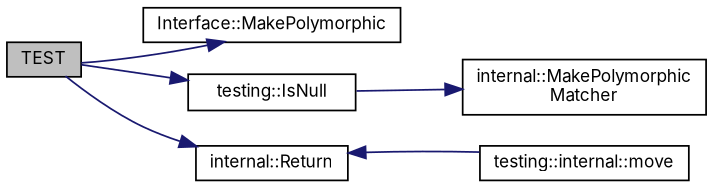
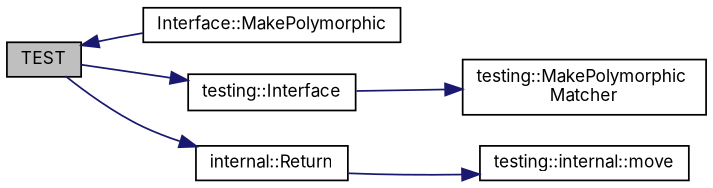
edge "TEST" -> "Interface::MakePolymorphic": reversed
node "internal::MakePolymorphic Matcher": label "internal::MakePolymorphic Matcher" -> "testing::MakePolymorphic Matcher"
node "testing::IsNull": label "testing::IsNull" -> "testing::Interface"
edge "testing::internal::move" -> "internal::Return": reversed
